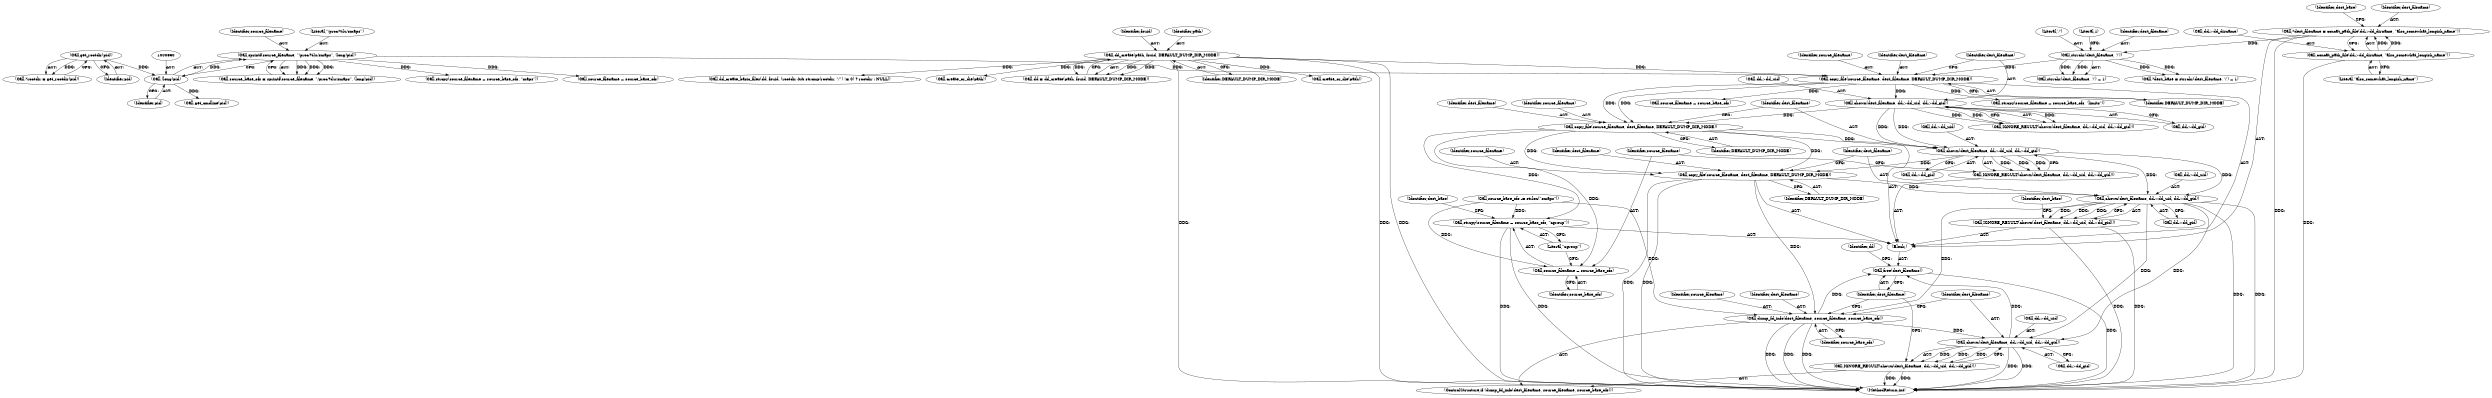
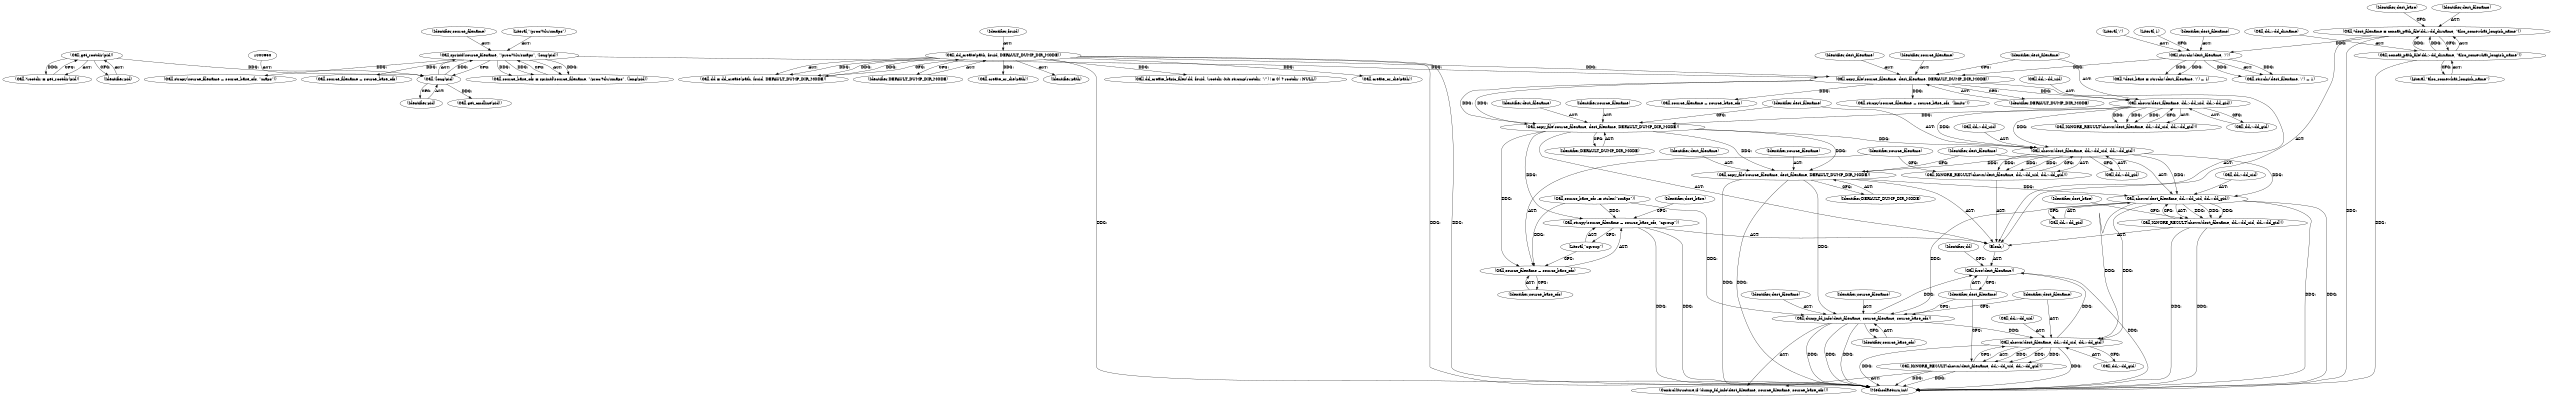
edge "(Identifier,path)" -> "(Call,dd_create(path, fsuid, DEFAULT_DUMP_DIR_MODE))": reversed
